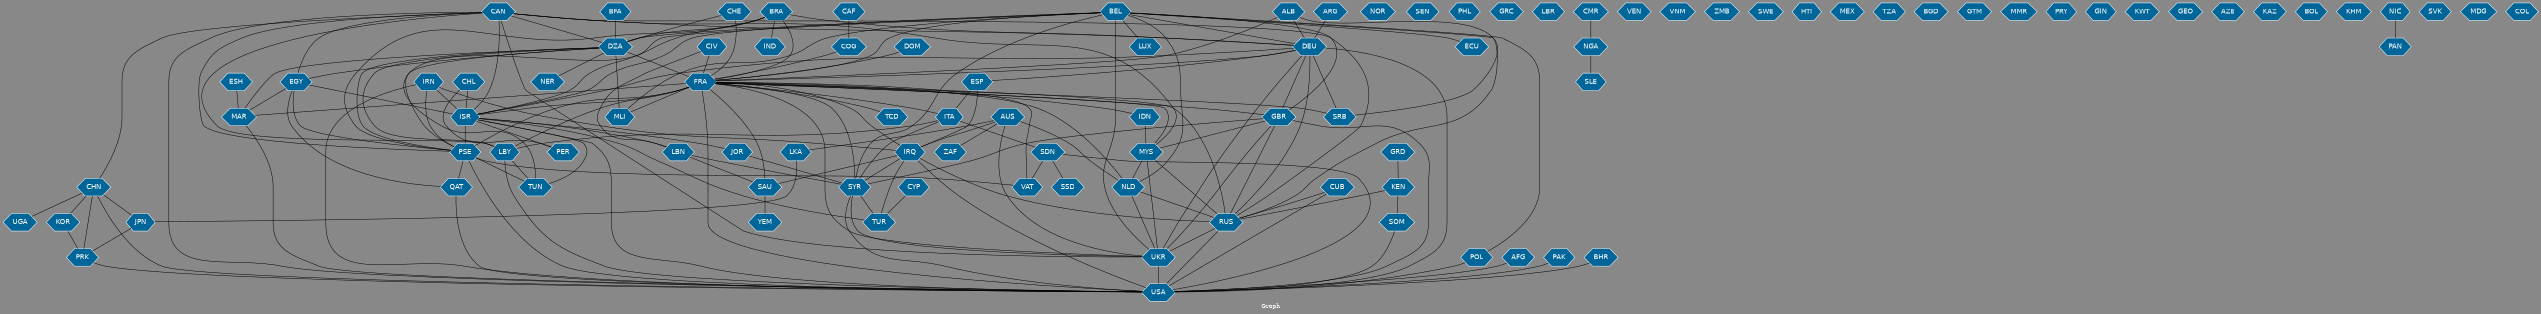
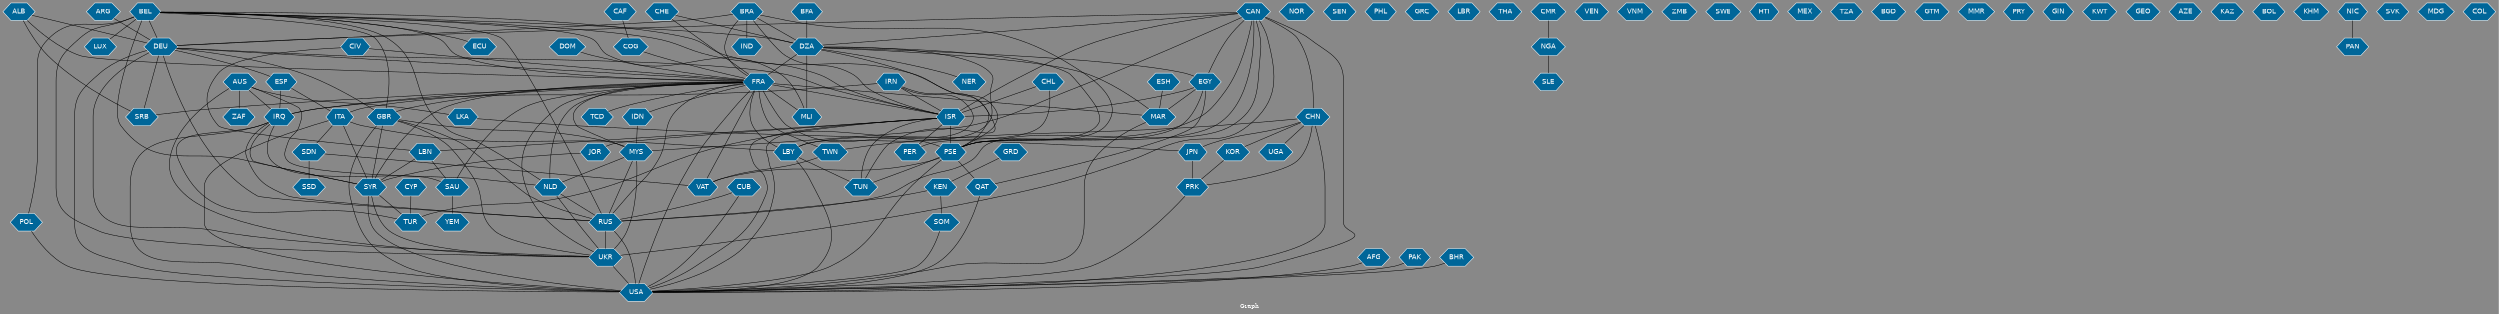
node "THA": added
node "TWN": added
edge "SDN" -- "USA": now "ITA" -- "USA"
